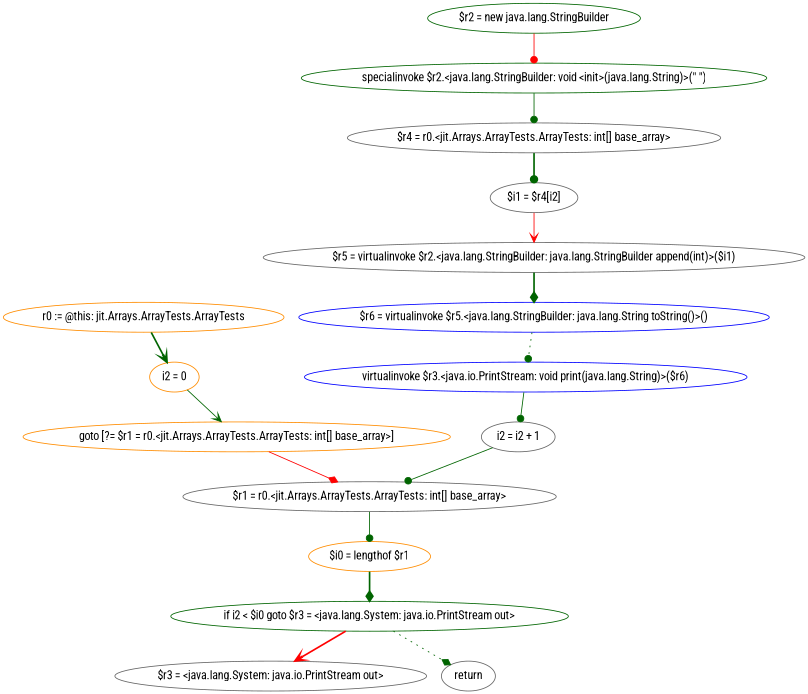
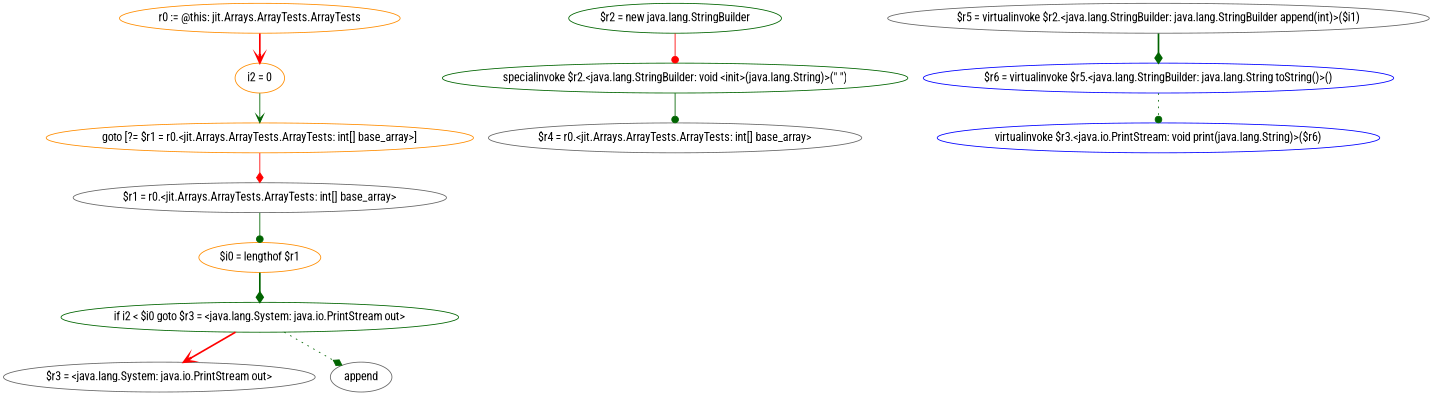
node "$i1 = $r4[i2]": removed
edge "r0 := @this: jit.Arrays.ArrayTests.ArrayTests" -> "i2 = 0": color darkgreen -> red
node "i2 = i2 + 1": removed
node "return": label "return" -> "append"
